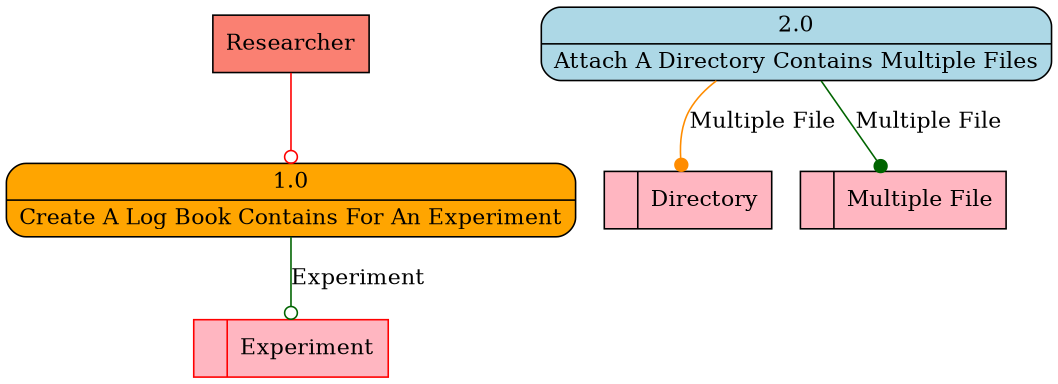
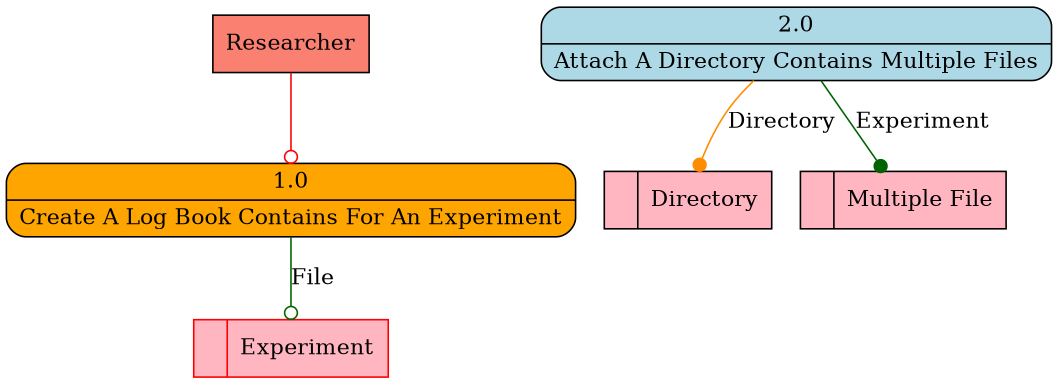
edge "2.0" -> "Directory": label "Multiple File" -> "Directory"
edge "2.0" -> "Multiple File": label "Multiple File" -> "Experiment"
edge "1.0" -> "Experiment": label "Experiment" -> "File"
